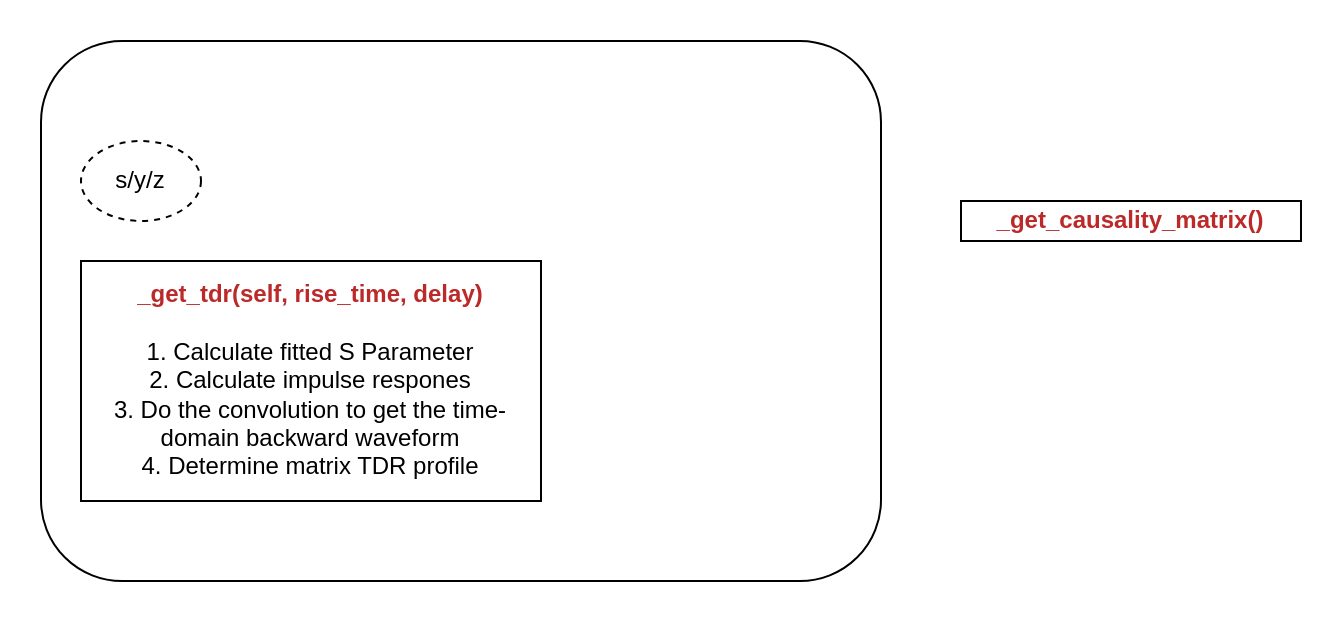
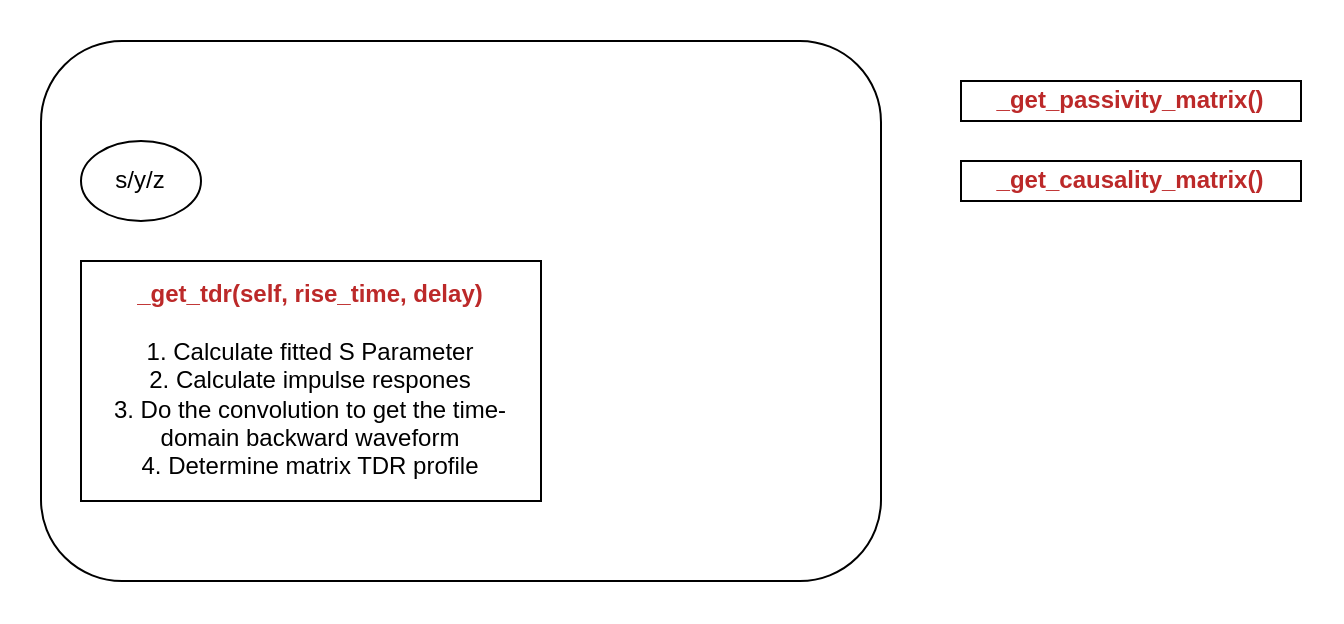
node "_get_passivity_matrix()": added
node "s/y/z": style dashed -> solid
node "_get_causality_matrix()": moved (1131, 221) -> (1131, 181)
